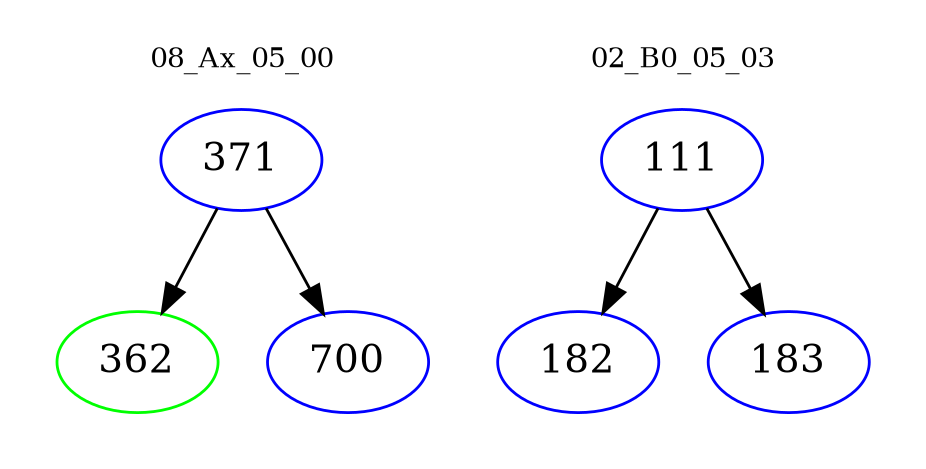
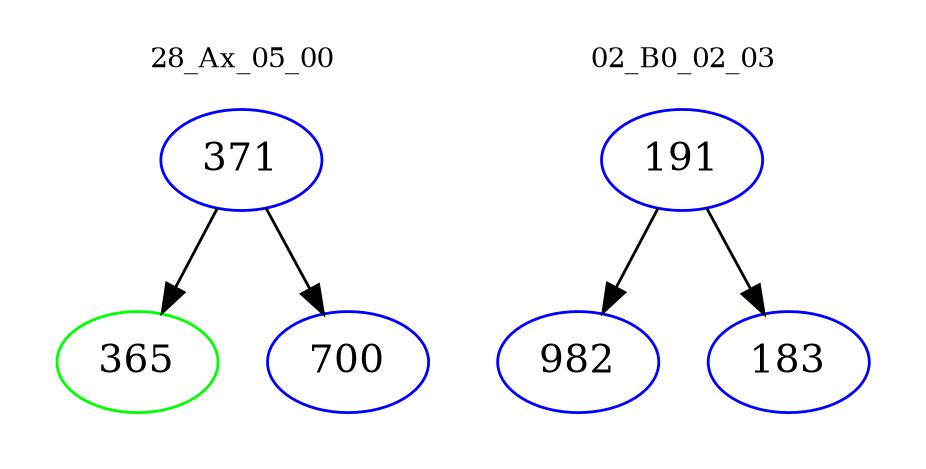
cluster "08_Ax_05_00": label "08_Ax_05_00" -> "28_Ax_05_00"
cluster "02_B0_05_03": label "02_B0_05_03" -> "02_B0_02_03"
node "111": label "111" -> "191"
node "362": label "362" -> "365"
node "182": label "182" -> "982"
